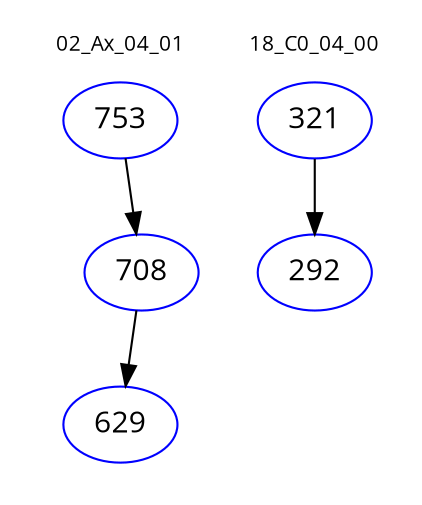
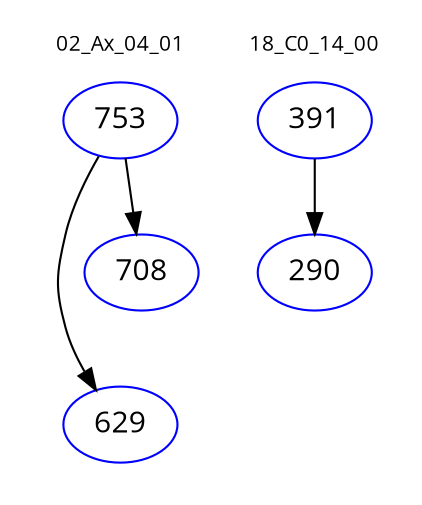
cluster "18_C0_04_00": label "18_C0_04_00" -> "18_C0_14_00"
node "321": label "321" -> "391"
node "292": label "292" -> "290"
edge "708" -> "629": now "753" -> "629"
